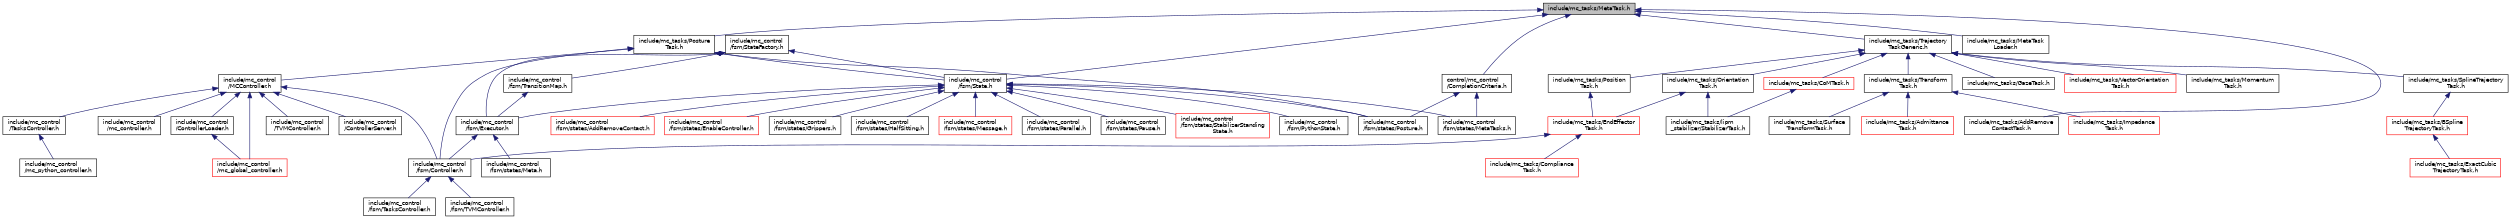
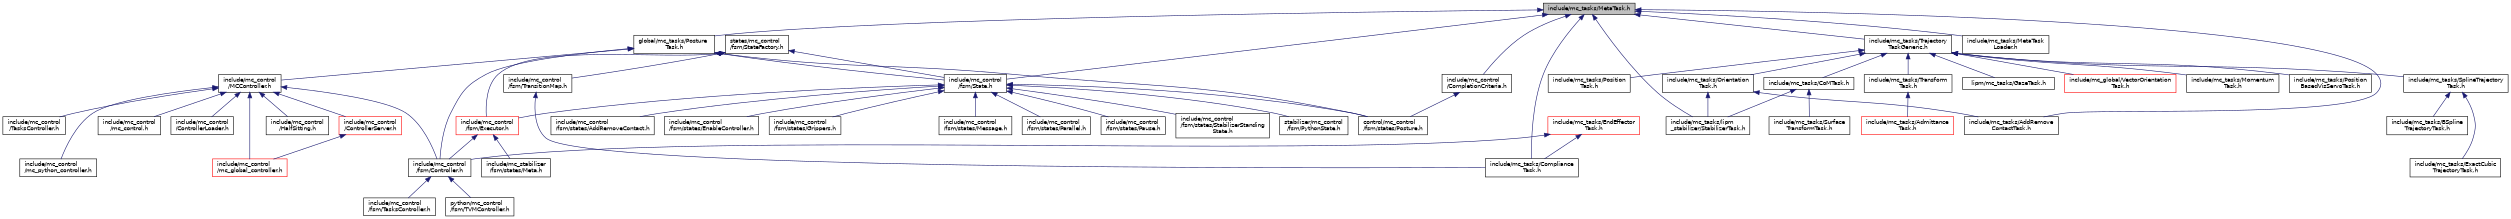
node "include/mc_tasks/Posture Task.h": label "include/mc_tasks/Posture Task.h" -> "global/mc_tasks/Posture Task.h"
node "include/mc_control /fsm/StateFactory.h": label "include/mc_control /fsm/StateFactory.h" -> "states/mc_control /fsm/StateFactory.h"
edge "include/mc_tasks/lipm _stabilizer/StabilizerTask.h" -> "include/mc_tasks/MetaTask.h": added
node "control/mc_control /CompletionCriteria.h": label "control/mc_control /CompletionCriteria.h" -> "include/mc_control /CompletionCriteria.h"
edge "include/mc_tasks/Compliance Task.h" -> "include/mc_tasks/MetaTask.h": added
node "include/mc_tasks/CoMTask.h": color red -> black
node "include/mc_tasks/GazeTask.h": label "include/mc_tasks/GazeTask.h" -> "lipm/mc_tasks/GazeTask.h"
node "include/mc_tasks/VectorOrientation Task.h": label "include/mc_tasks/VectorOrientation Task.h" -> "include/mc_global/VectorOrientation Task.h"
node "include/mc_tasks/Position BasedVisServoTask.h": added
edge "include/mc_control /fsm/Executor.h" -> "include/mc_control /fsm/TransitionMap.h": now "include/mc_tasks/Compliance Task.h" -> "include/mc_control /fsm/TransitionMap.h"
edge "include/mc_tasks/EndEffector Task.h" -> "include/mc_tasks/Orientation Task.h": now "include/mc_tasks/AddRemove ContactTask.h" -> "include/mc_tasks/Orientation Task.h"
edge "include/mc_tasks/Surface TransformTask.h" -> "include/mc_tasks/Transform Task.h": now "include/mc_tasks/Surface TransformTask.h" -> "include/mc_tasks/CoMTask.h"
edge "include/mc_tasks/EndEffector Task.h" -> "include/mc_tasks/Position Task.h": removed
node "include/mc_control /mc_controller.h": label "include/mc_control /mc_controller.h" -> "include/mc_control /mc_control.h"
node "include/mc_control /TVMController.h": label "include/mc_control /TVMController.h" -> "include/mc_control /HalfSitting.h"
node "include/mc_control /ControllerServer.h": color black -> red
node "include/mc_control /fsm/Executor.h": color black -> red
node "include/mc_control /fsm/states/AddRemoveContact.h": color red -> black
node "include/mc_control /fsm/states/EnableController.h": color red -> black
node "include/mc_control /fsm/states/HalfSitting.h": removed
node "include/mc_control /fsm/states/Message.h": color red -> black
node "include/mc_control /fsm/states/StabilizerStanding State.h": color red -> black
node "include/mc_control /fsm/PythonState.h": label "include/mc_control /fsm/PythonState.h" -> "stabilizer/mc_control /fsm/PythonState.h"
node "include/mc_control /fsm/states/Posture.h": label "include/mc_control /fsm/states/Posture.h" -> "control/mc_control /fsm/states/Posture.h"
node "include/mc_control /fsm/states/MetaTasks.h": removed
node "include/mc_tasks/Impedance Task.h": removed
node "include/mc_tasks/BSpline TrajectoryTask.h": color red -> black
edge "include/mc_control /mc_python_controller.h" -> "include/mc_control /TasksController.h": now "include/mc_control /mc_python_controller.h" -> "include/mc_control /MCController.h"
edge "include/mc_control /mc_global_controller.h" -> "include/mc_control /ControllerLoader.h": now "include/mc_control /mc_global_controller.h" -> "include/mc_control /ControllerServer.h"
edge "include/mc_tasks/ExactCubic TrajectoryTask.h" -> "include/mc_tasks/BSpline TrajectoryTask.h": now "include/mc_tasks/ExactCubic TrajectoryTask.h" -> "include/mc_tasks/SplineTrajectory Task.h"
node "include/mc_control /fsm/states/Meta.h": label "include/mc_control /fsm/states/Meta.h" -> "include/mc_stabilizer /fsm/states/Meta.h"
node "include/mc_tasks/Compliance Task.h": color red -> black
node "include/mc_tasks/ExactCubic TrajectoryTask.h": color red -> black
node "include/mc_control /fsm/TVMController.h": label "include/mc_control /fsm/TVMController.h" -> "python/mc_control /fsm/TVMController.h"
